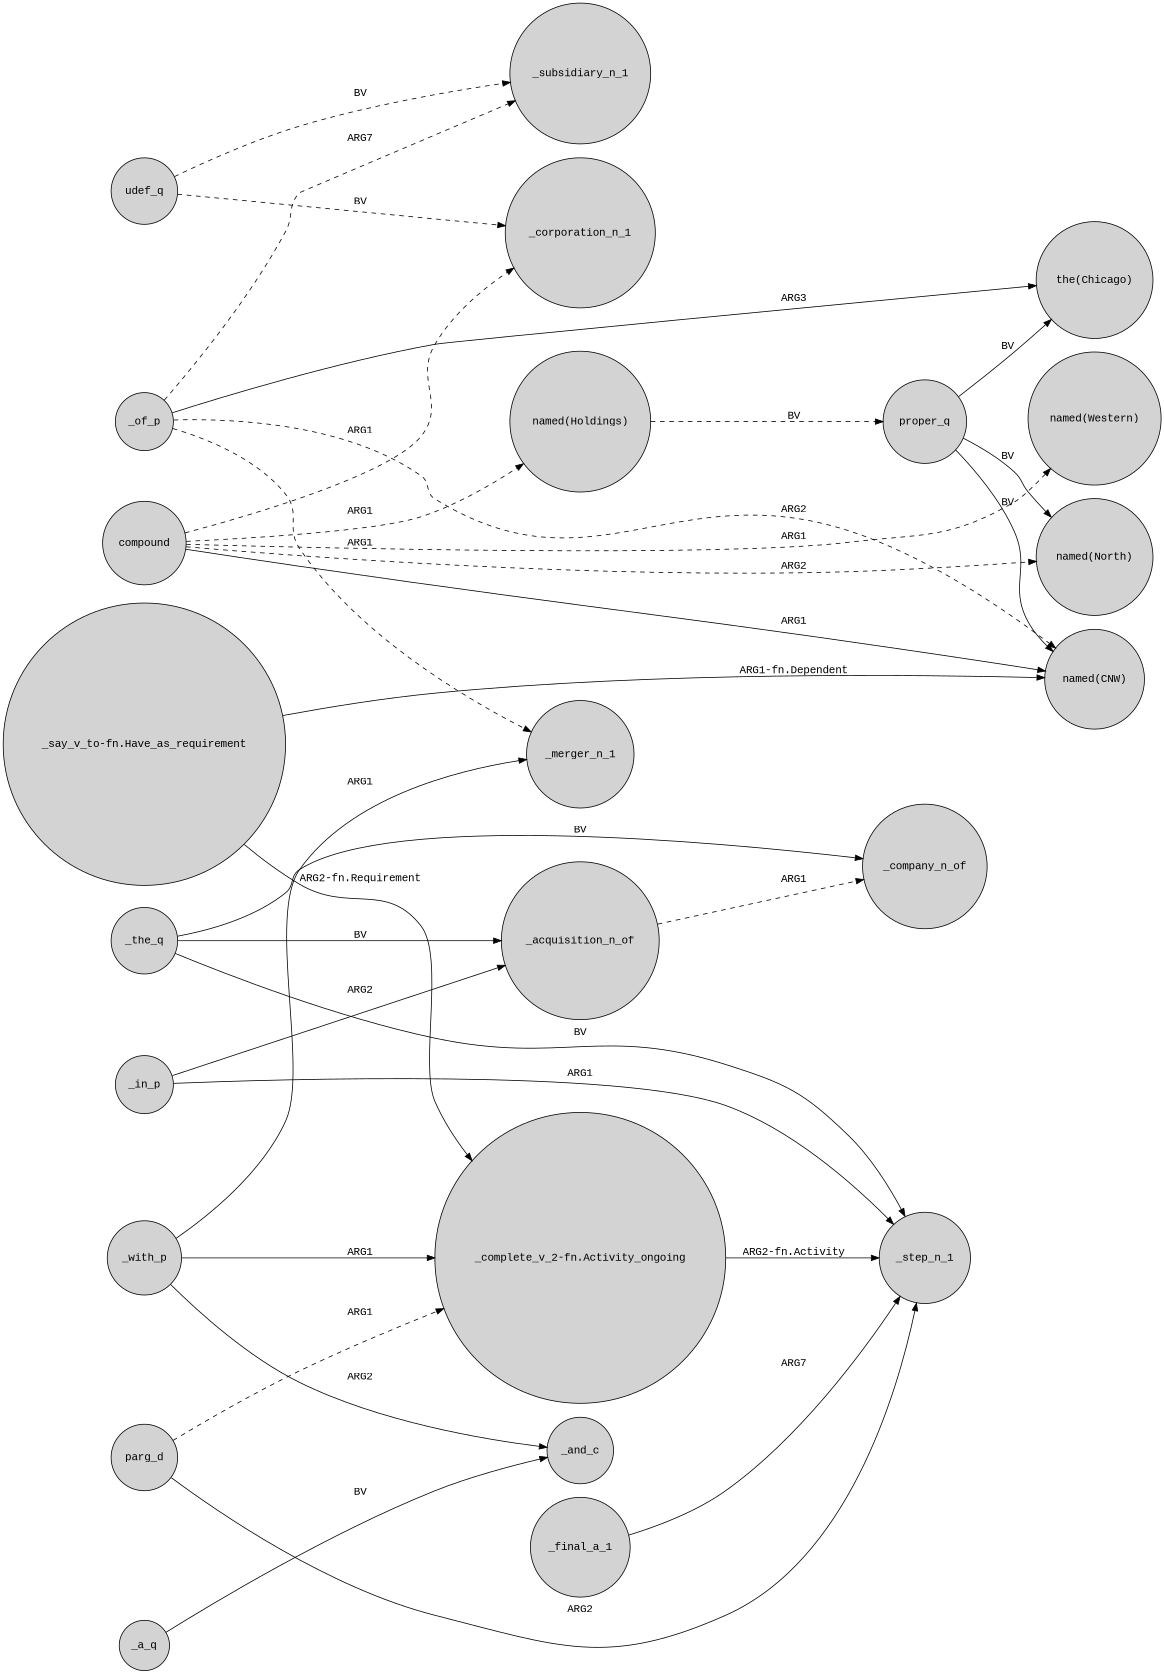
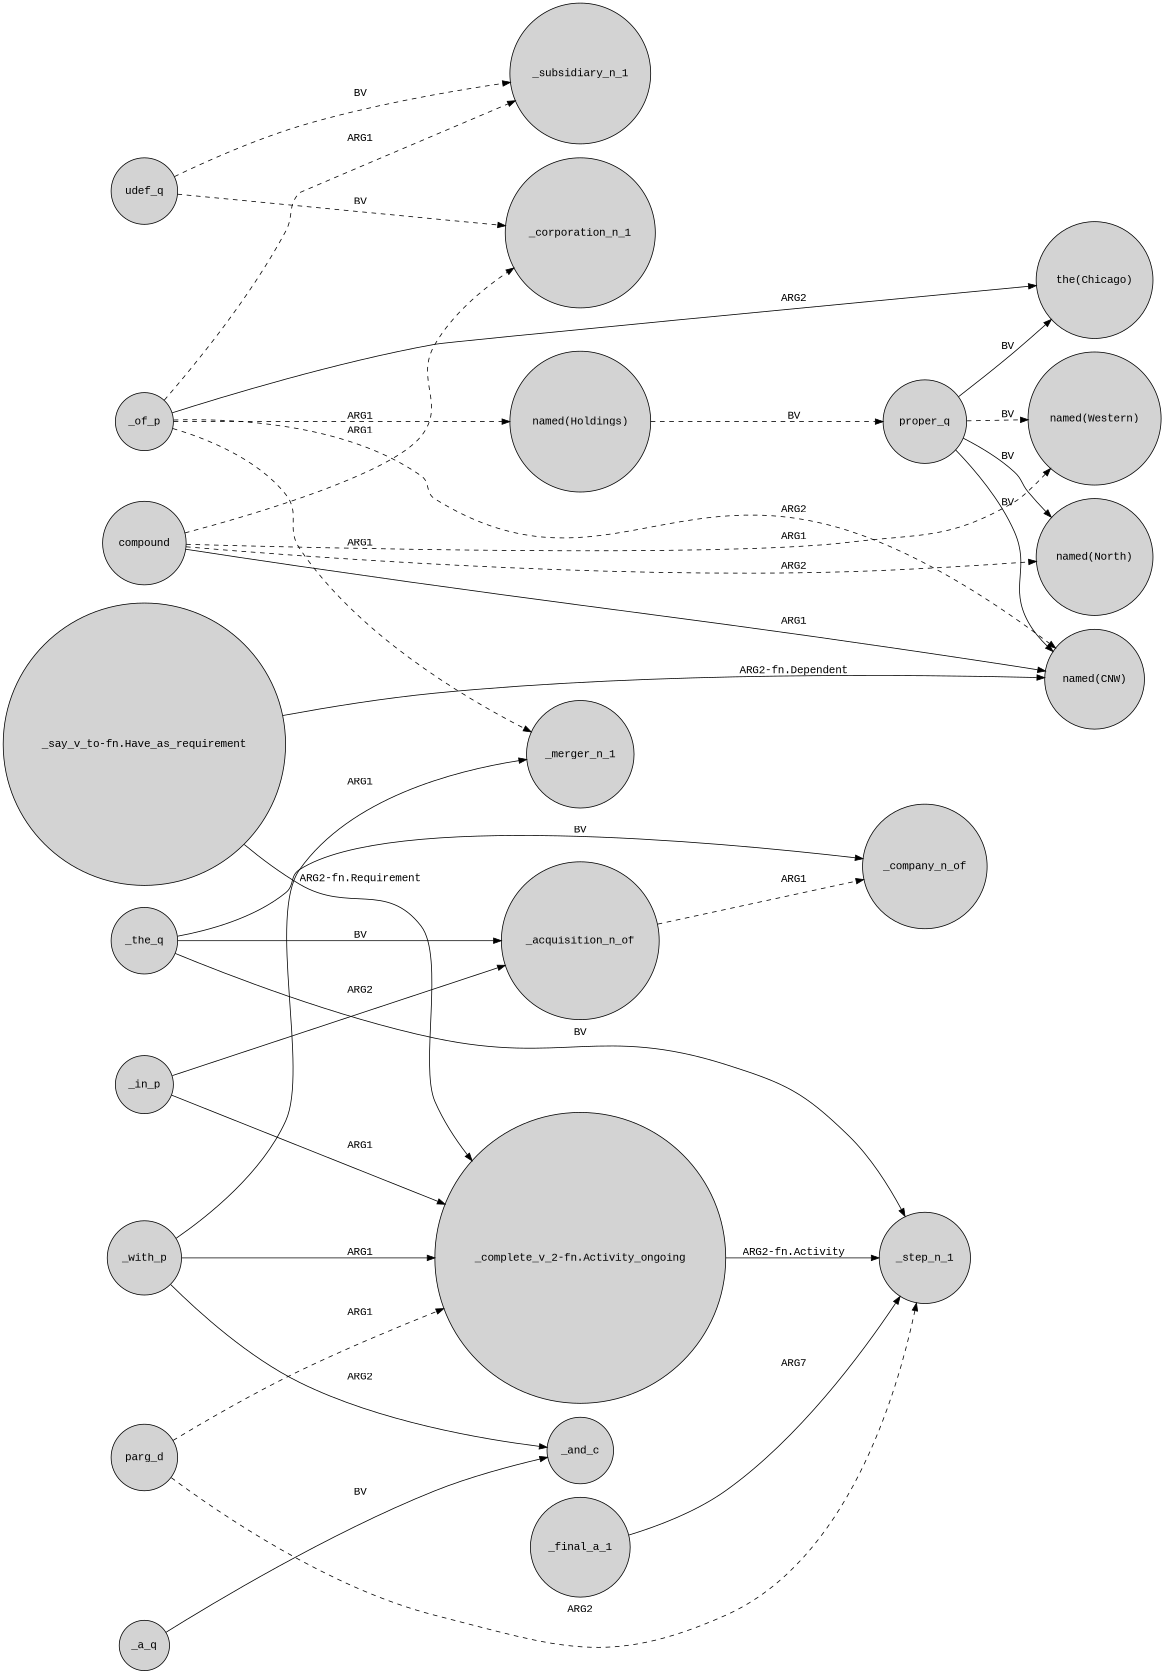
edge "_of_p" -> "_subsidiary_n_1": label "ARG7" -> "ARG1"
edge "_of_p" -> "the(Chicago)": label "ARG3" -> "ARG2"
edge "proper_q" -> "named(Western)": added, label "BV"
edge "compound" -> "named(Holdings)": now "_of_p" -> "named(Holdings)"
edge "_say_v_to-fn.Have_as_requirement" -> "named(CNW)": label "ARG1-fn.Dependent" -> "ARG2-fn.Dependent"
edge "_in_p" -> "_step_n_1": now "_in_p" -> "_complete_v_2-fn.Activity_ongoing"
edge "parg_d" -> "_step_n_1": style solid -> dashed
